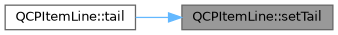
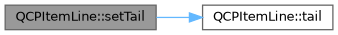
edge "QCPItemLine::tail" -> "QCPItemLine::setTail": reversed
